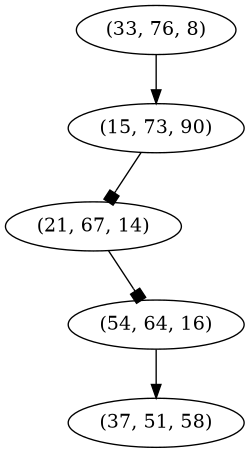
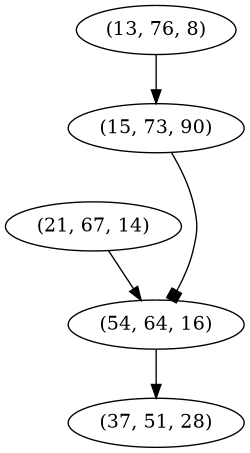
node "(33, 76, 8)": label "(33, 76, 8)" -> "(13, 76, 8)"
edge "(15, 73, 90)" -> "(21, 67, 14)": now "(15, 73, 90)" -> "(54, 64, 16)"
edge "(21, 67, 14)" -> "(54, 64, 16)": arrowhead box -> normal
node "(37, 51, 58)": label "(37, 51, 58)" -> "(37, 51, 28)"
